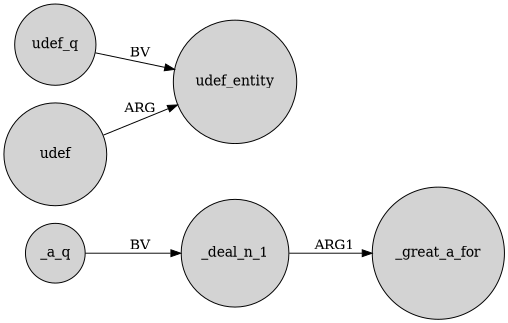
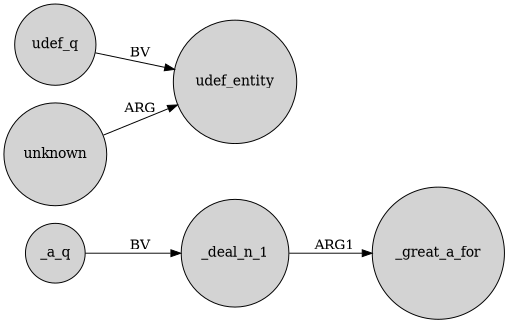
node "udef": label "udef" -> "unknown"
